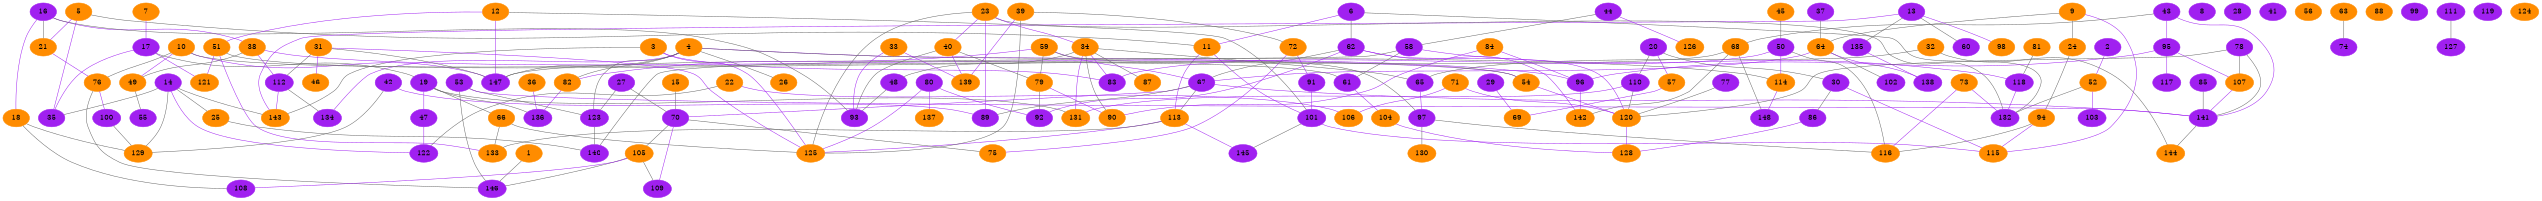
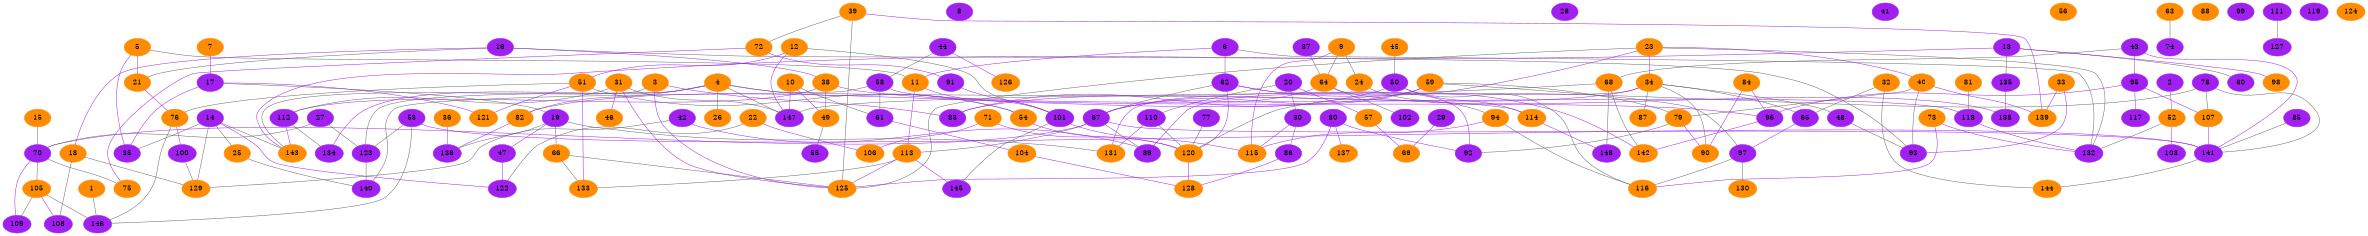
edge "10" -- "76": now "51" -- "76"
